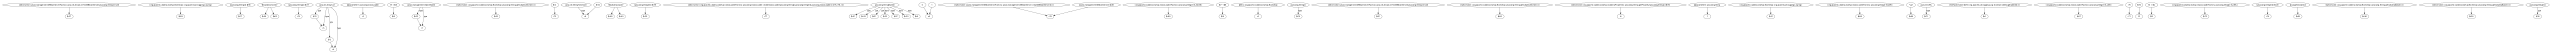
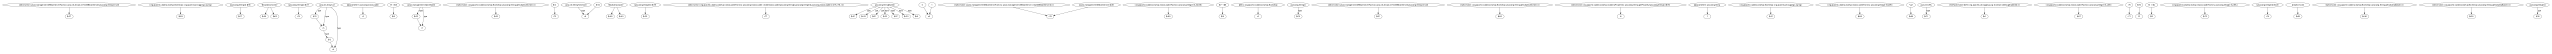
node "@caughtexception": label "@caughtexception" -> "@staticinvoke"
edge "java.util.ArrayList" -> "$r12": now "r5" -> "$r12"
